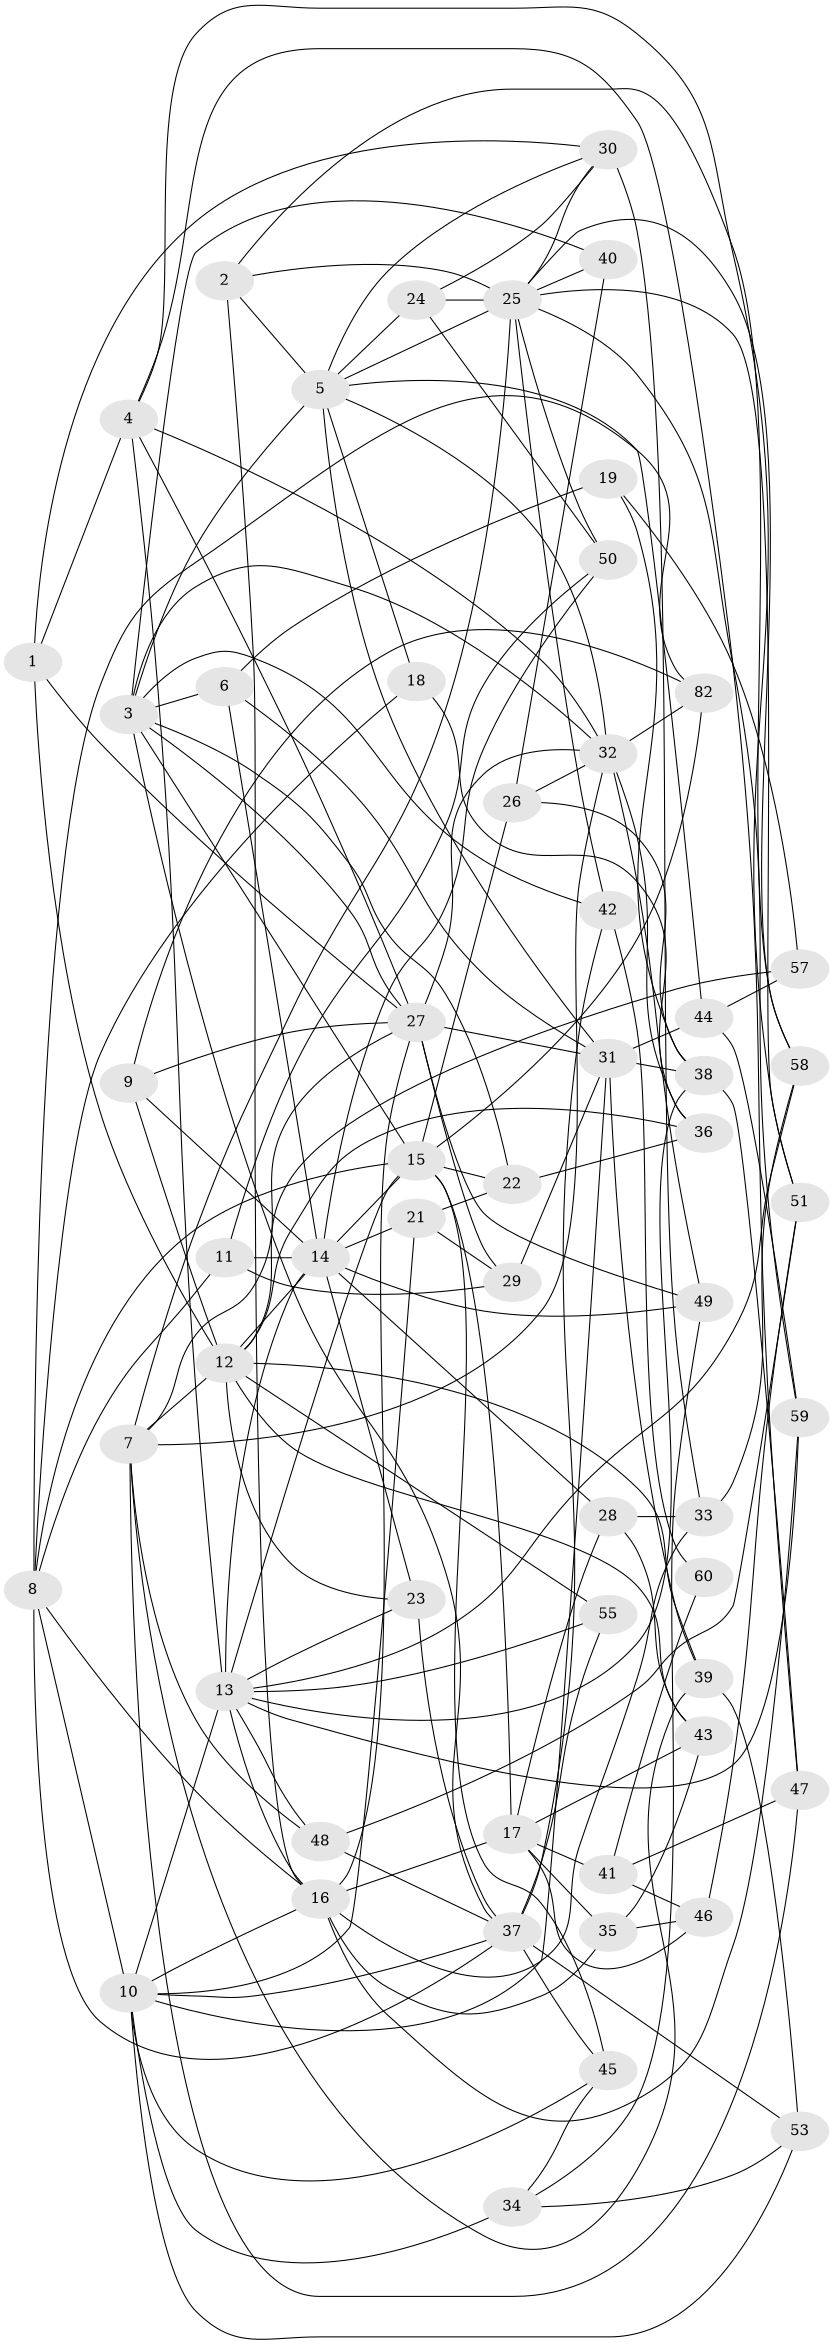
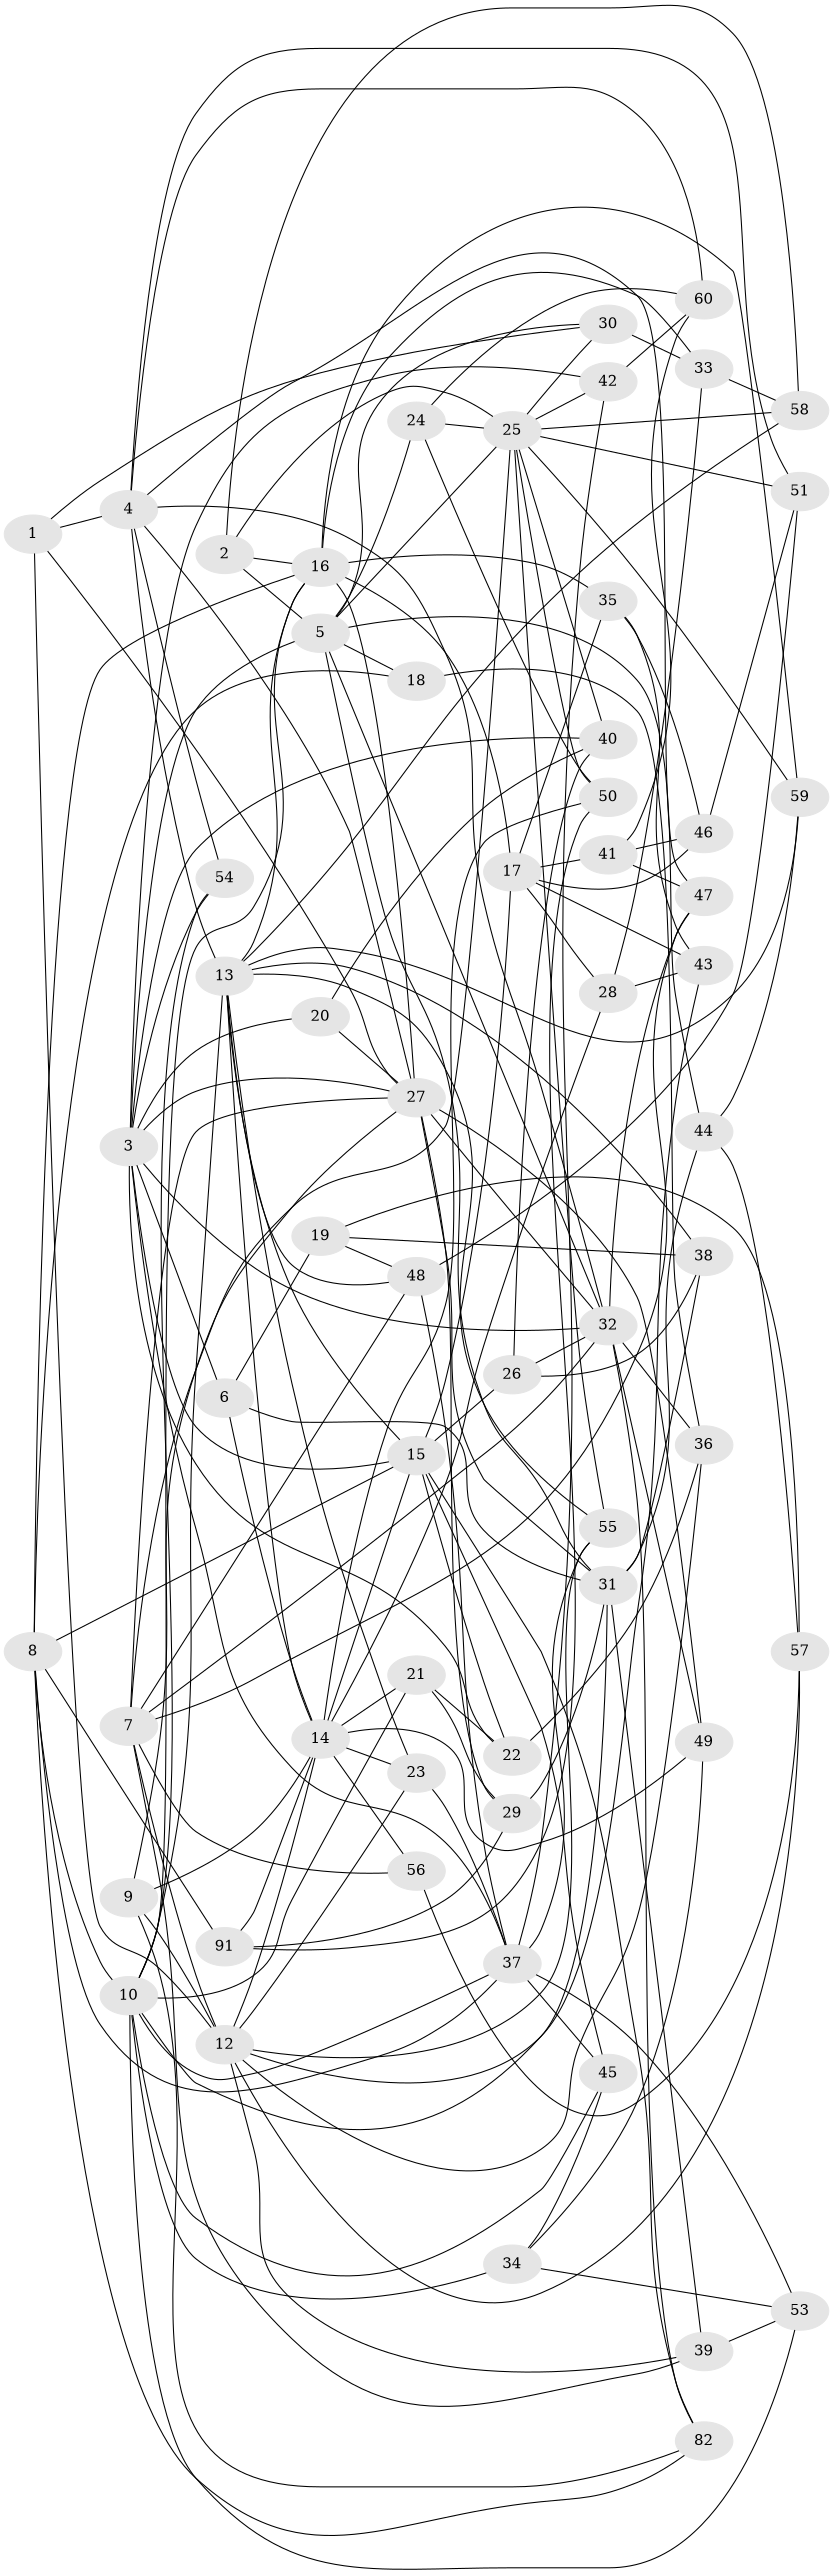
edge "60" -- "4": added
edge "30" -- "24": now "60" -- "24"
edge "25" -- "55": added
node "54": added
node "20": added
edge "19" -- "48": added
node "11": label "11" -> "91"
edge "38" -- "47": now "32" -- "47"
node "56": added
